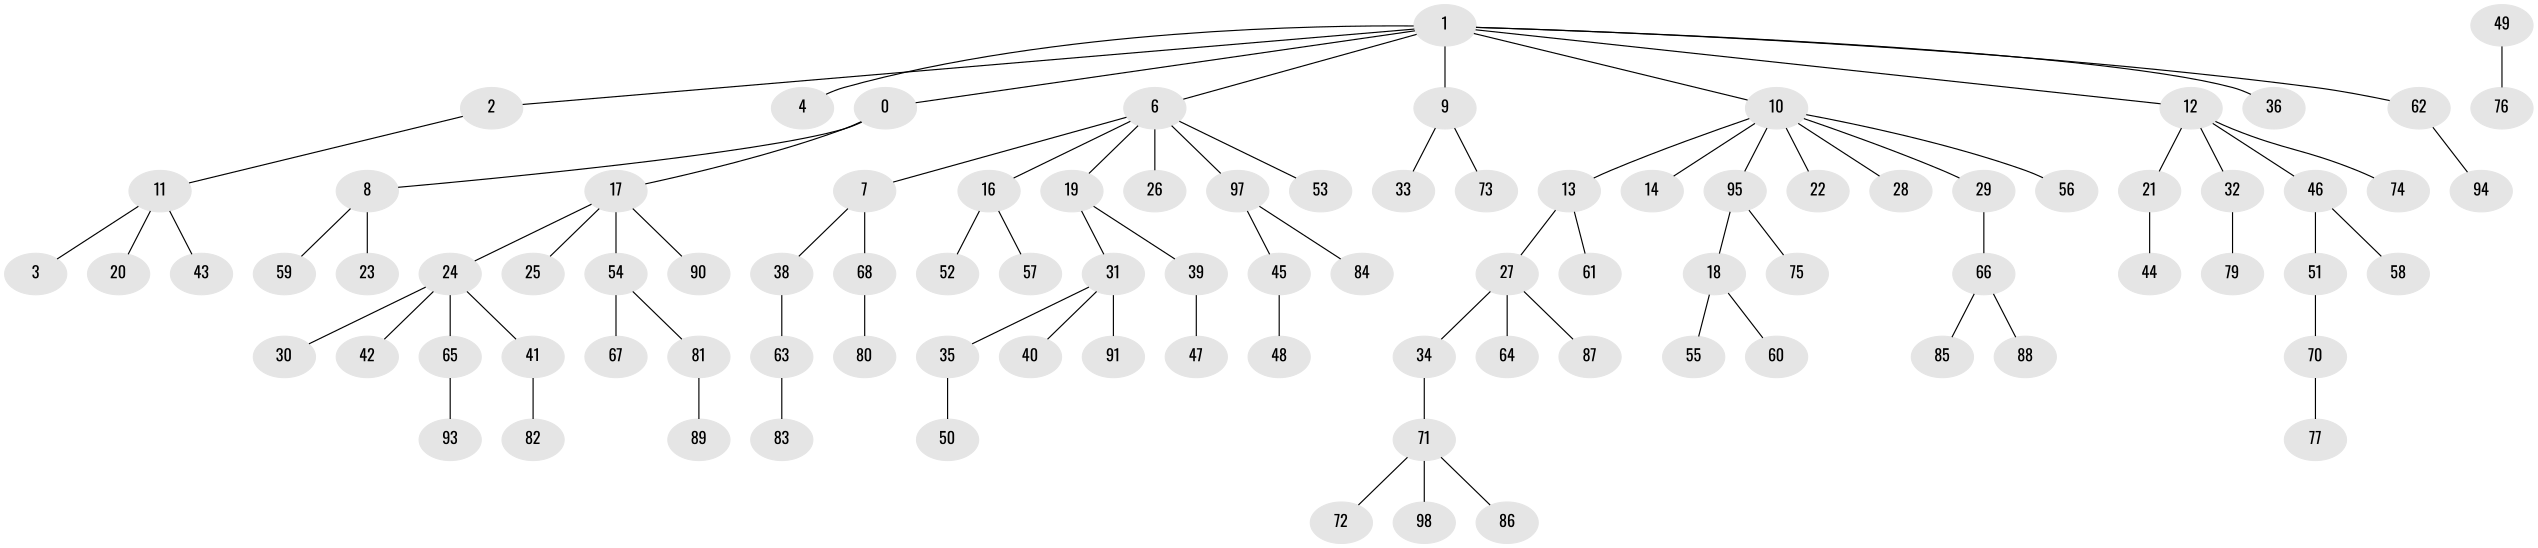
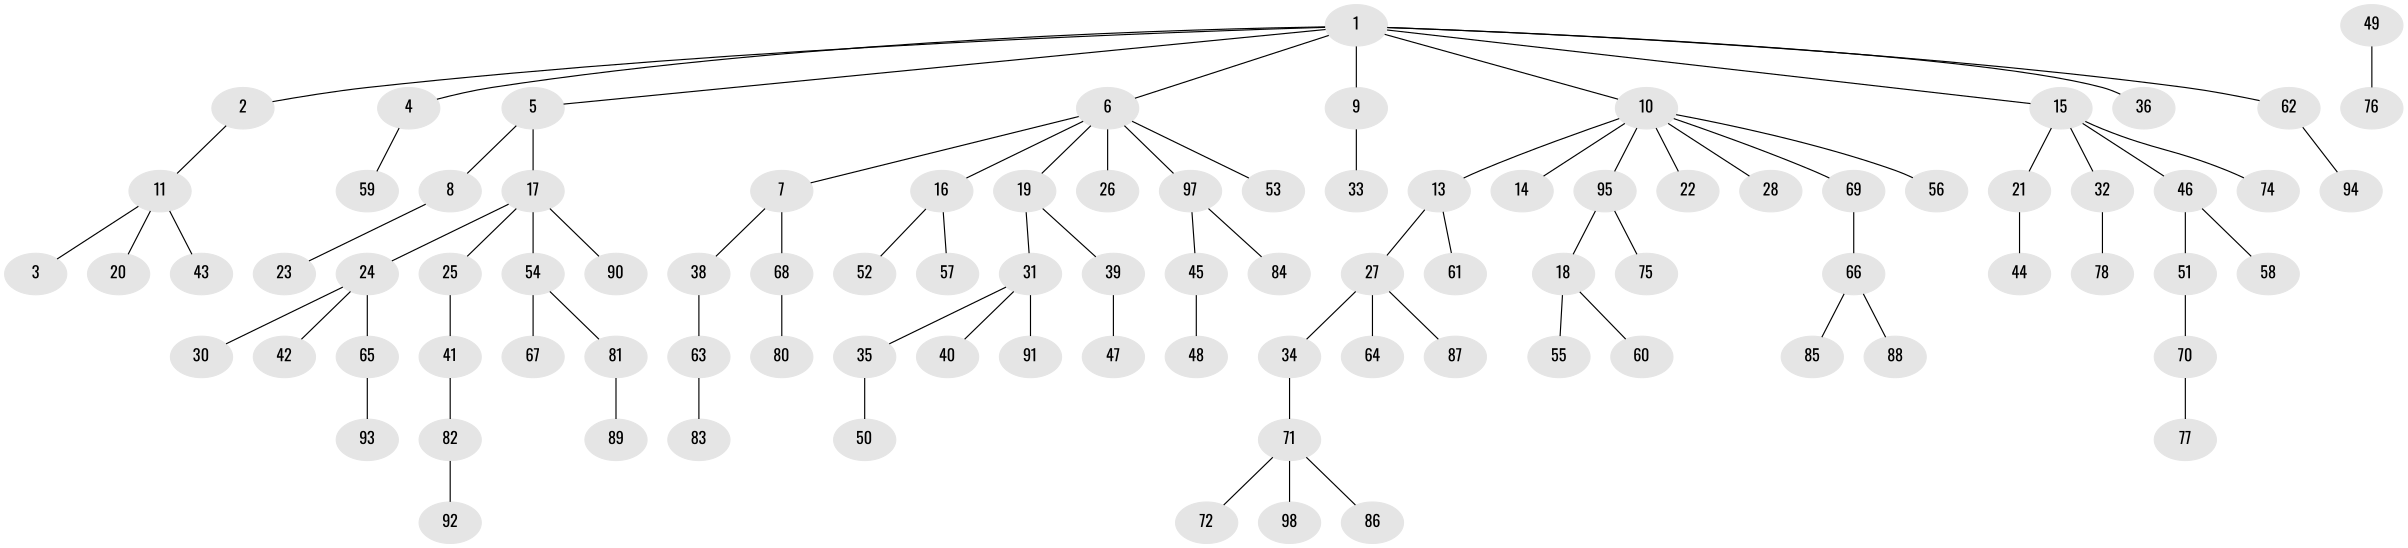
node "0": label "0" -> "5"
node "12": label "12" -> "15"
node "73": removed
node "29": label "29" -> "69"
edge "8" -- "59": now "4" -- "59"
node "79": label "79" -> "78"
edge "24" -- "41": now "25" -- "41"
node "92": added
